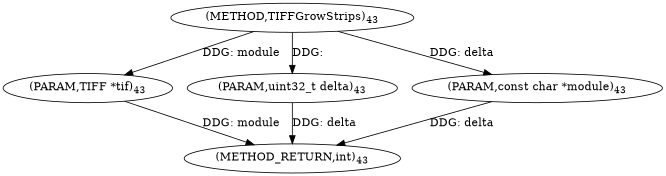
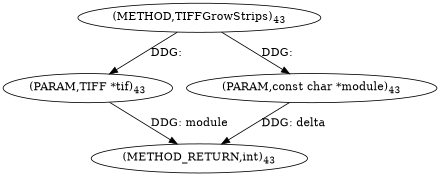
edge "(METHOD,TIFFGrowStrips)" -> "(PARAM,TIFF *tif)": label "DDG: module" -> "DDG: "
edge "(METHOD,TIFFGrowStrips)" -> "(PARAM,const char *module)": label "DDG: delta" -> "DDG: "
node "(PARAM,uint32_t delta)": removed
